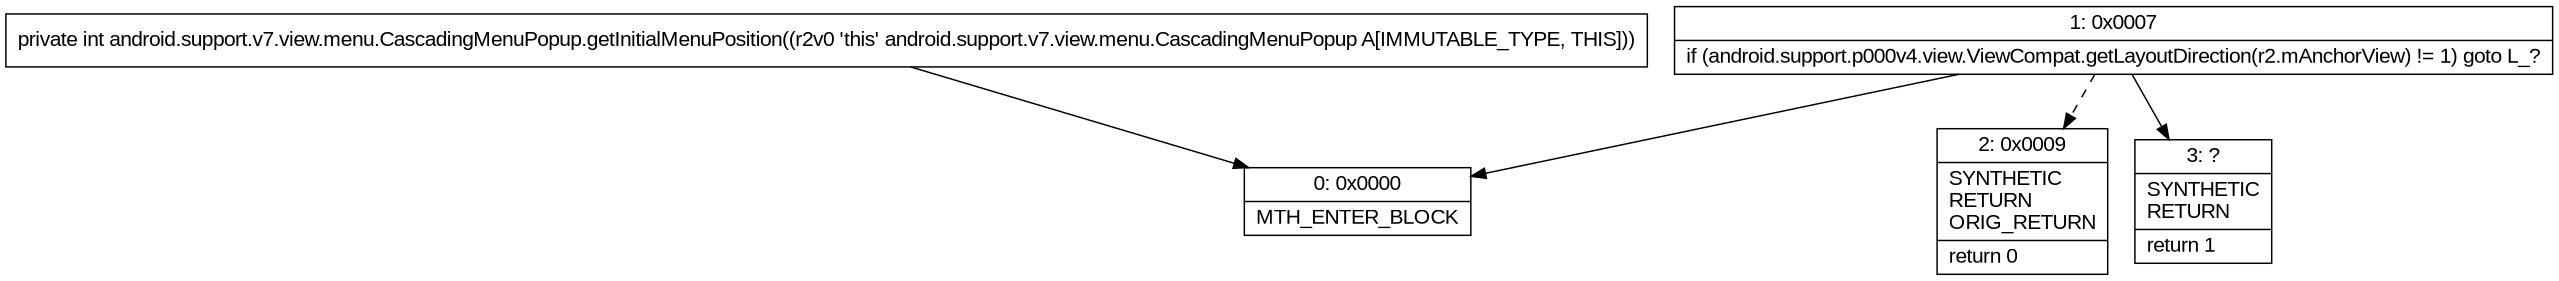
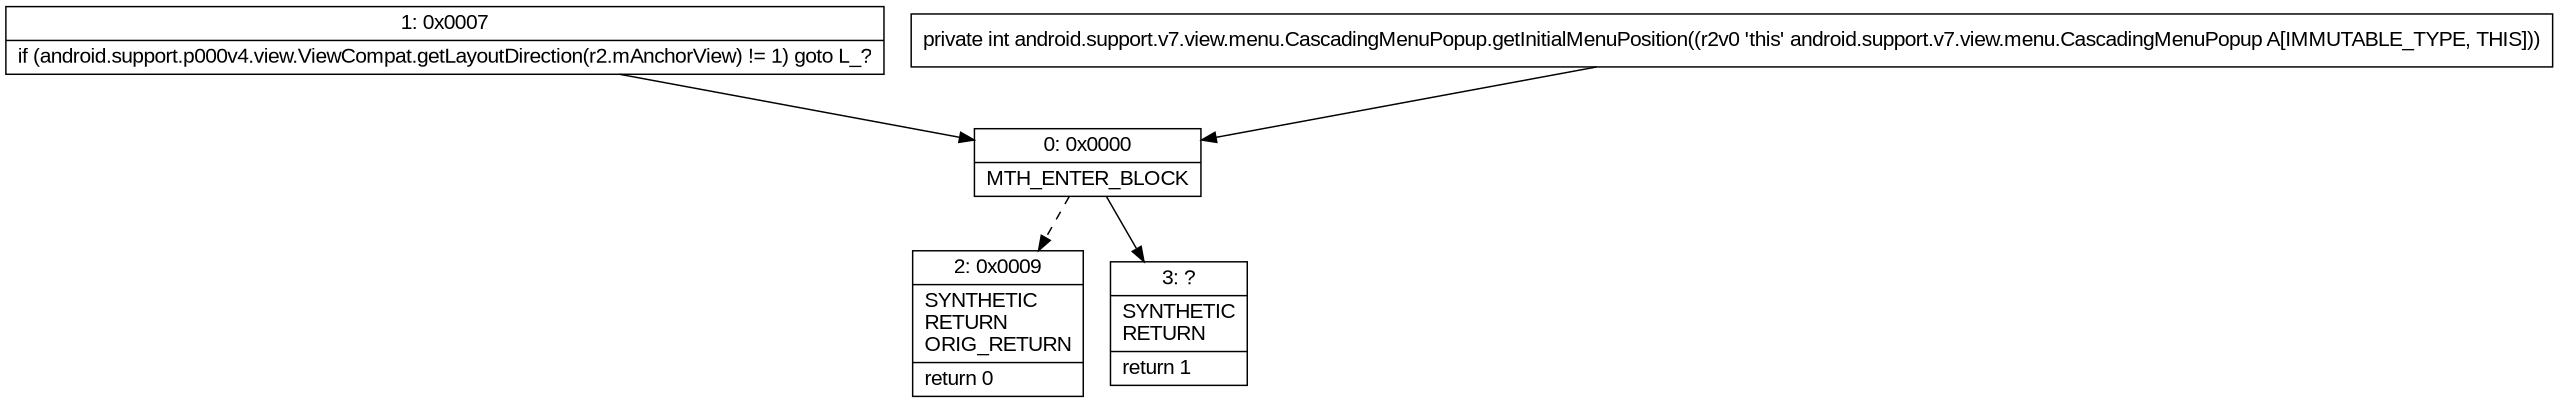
edge "1: 0x0007" -> "2: 0x0009": now "0: 0x0000" -> "2: 0x0009"
edge "1: 0x0007" -> "3: ?": now "0: 0x0000" -> "3: ?"
